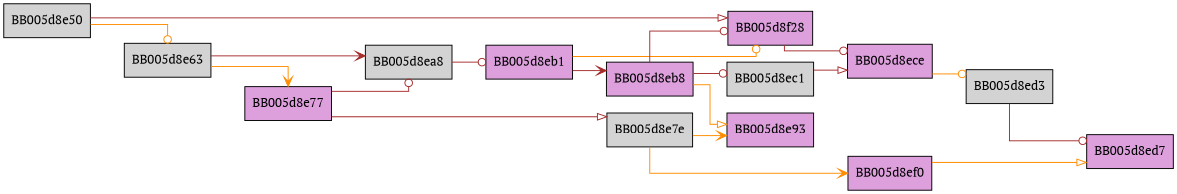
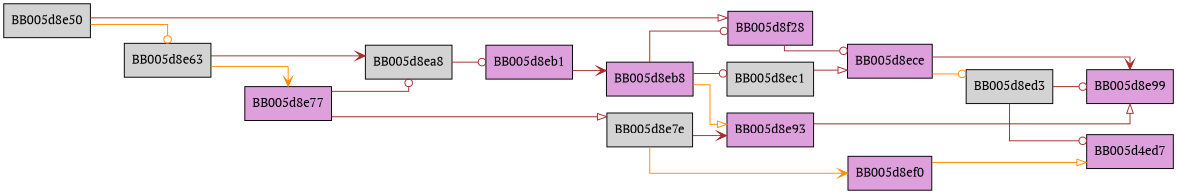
edge "BB005d8eb1" -> "BB005d8f28": removed
node "BB005d8e99": added
edge "BB005d8e7e" -> "BB005d8e93": color darkorange -> brown
node "BB005d8ed7": label "BB005d8ed7" -> "BB005d4ed7"
